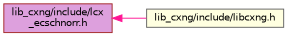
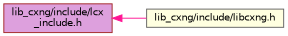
node "lib_cxng/include/lcx _ecschnorr.h": label "lib_cxng/include/lcx _ecschnorr.h" -> "lib_cxng/include/lcx _include.h"
